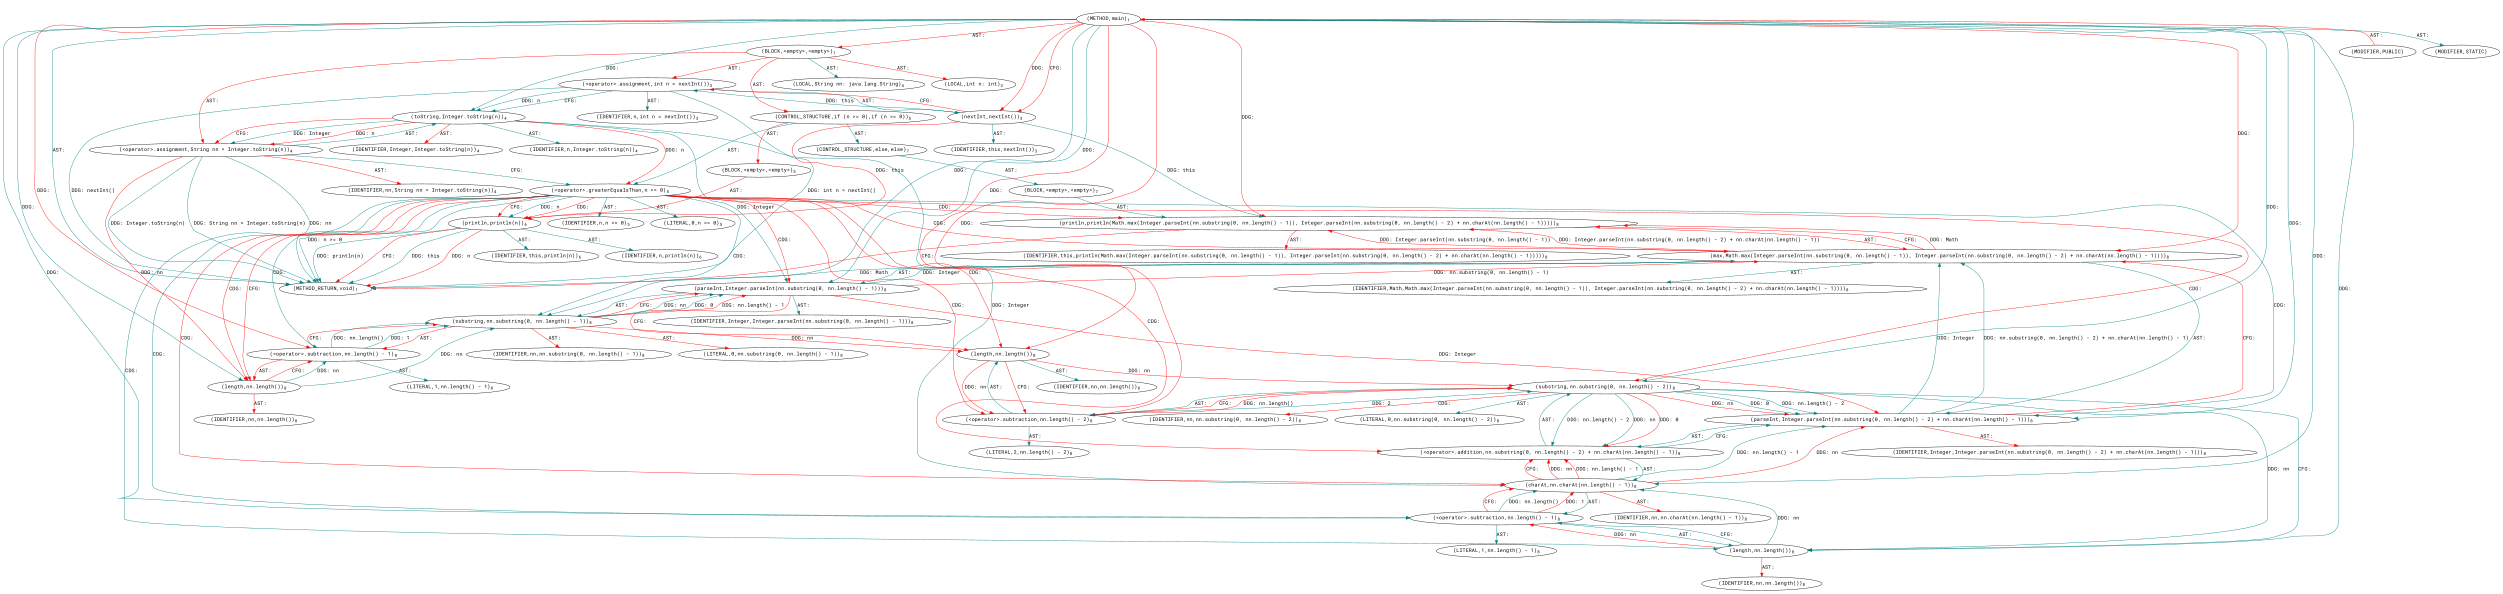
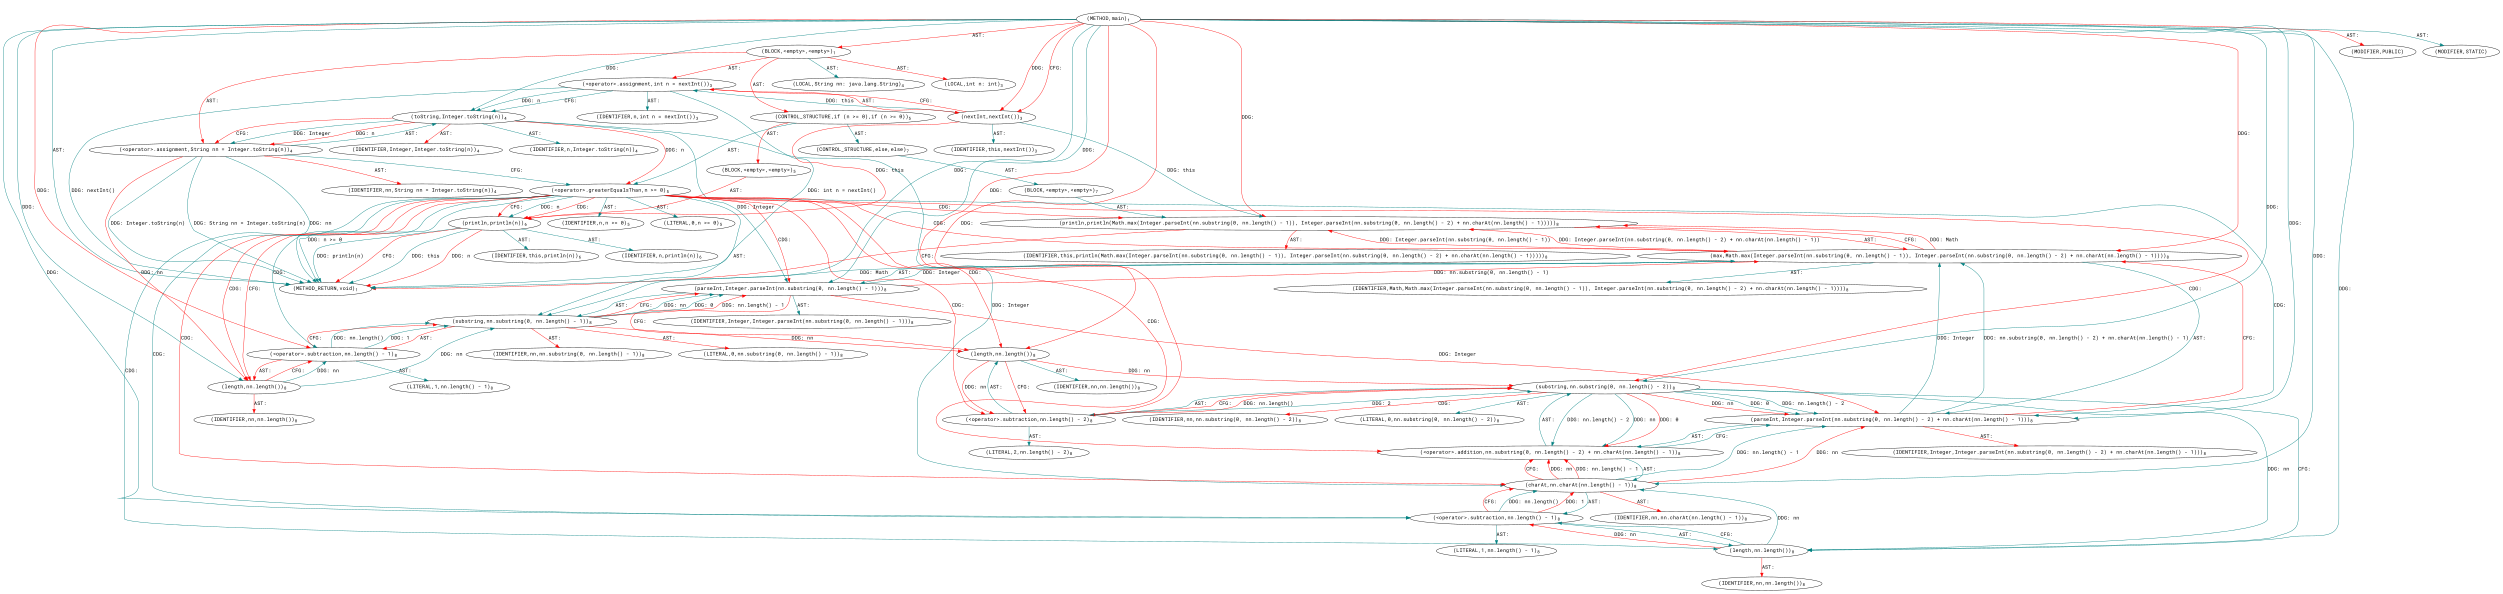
edge "(MODIFIER,PUBLIC)" -> "(METHOD,main)": reversed
edge "(<operator>.assignment,int n = nextInt())" -> "(nextInt,nextInt())": color teal -> red
edge "(<operator>.greaterEqualsThan,n >= 0)" -> "(substring,nn.substring(0, nn.length() - 1))": label "CDG: " -> "AST: "
